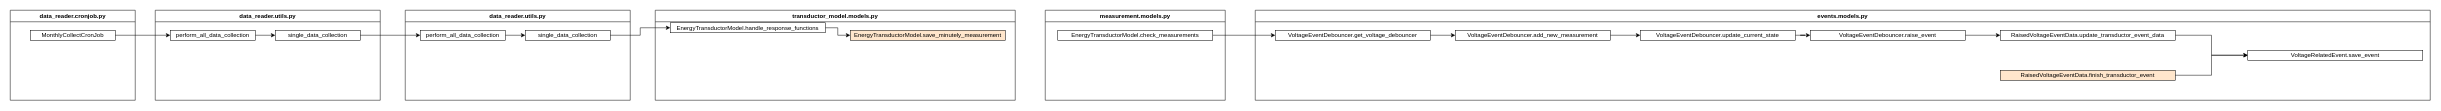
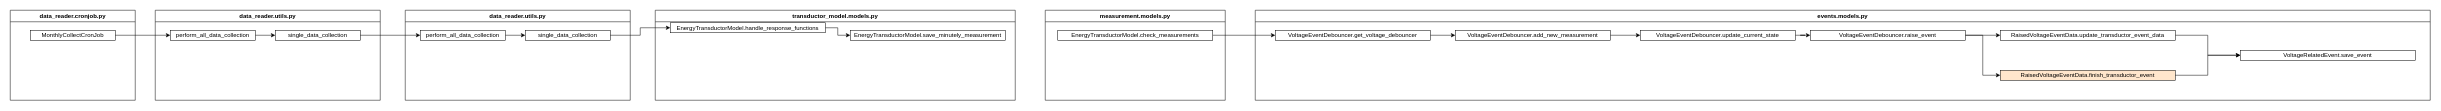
node "EnergyTransductorModel.save_minutely_measurement": fillcolor #ffe6cc -> #ffffff
node "VoltageRelatedEvent.save_event": moved (2335, 55) -> (2328, 55)
edge "VoltageEventDebouncer.raise_event" -> "RaisedVoltageEventData.finish_transductor_event": added
